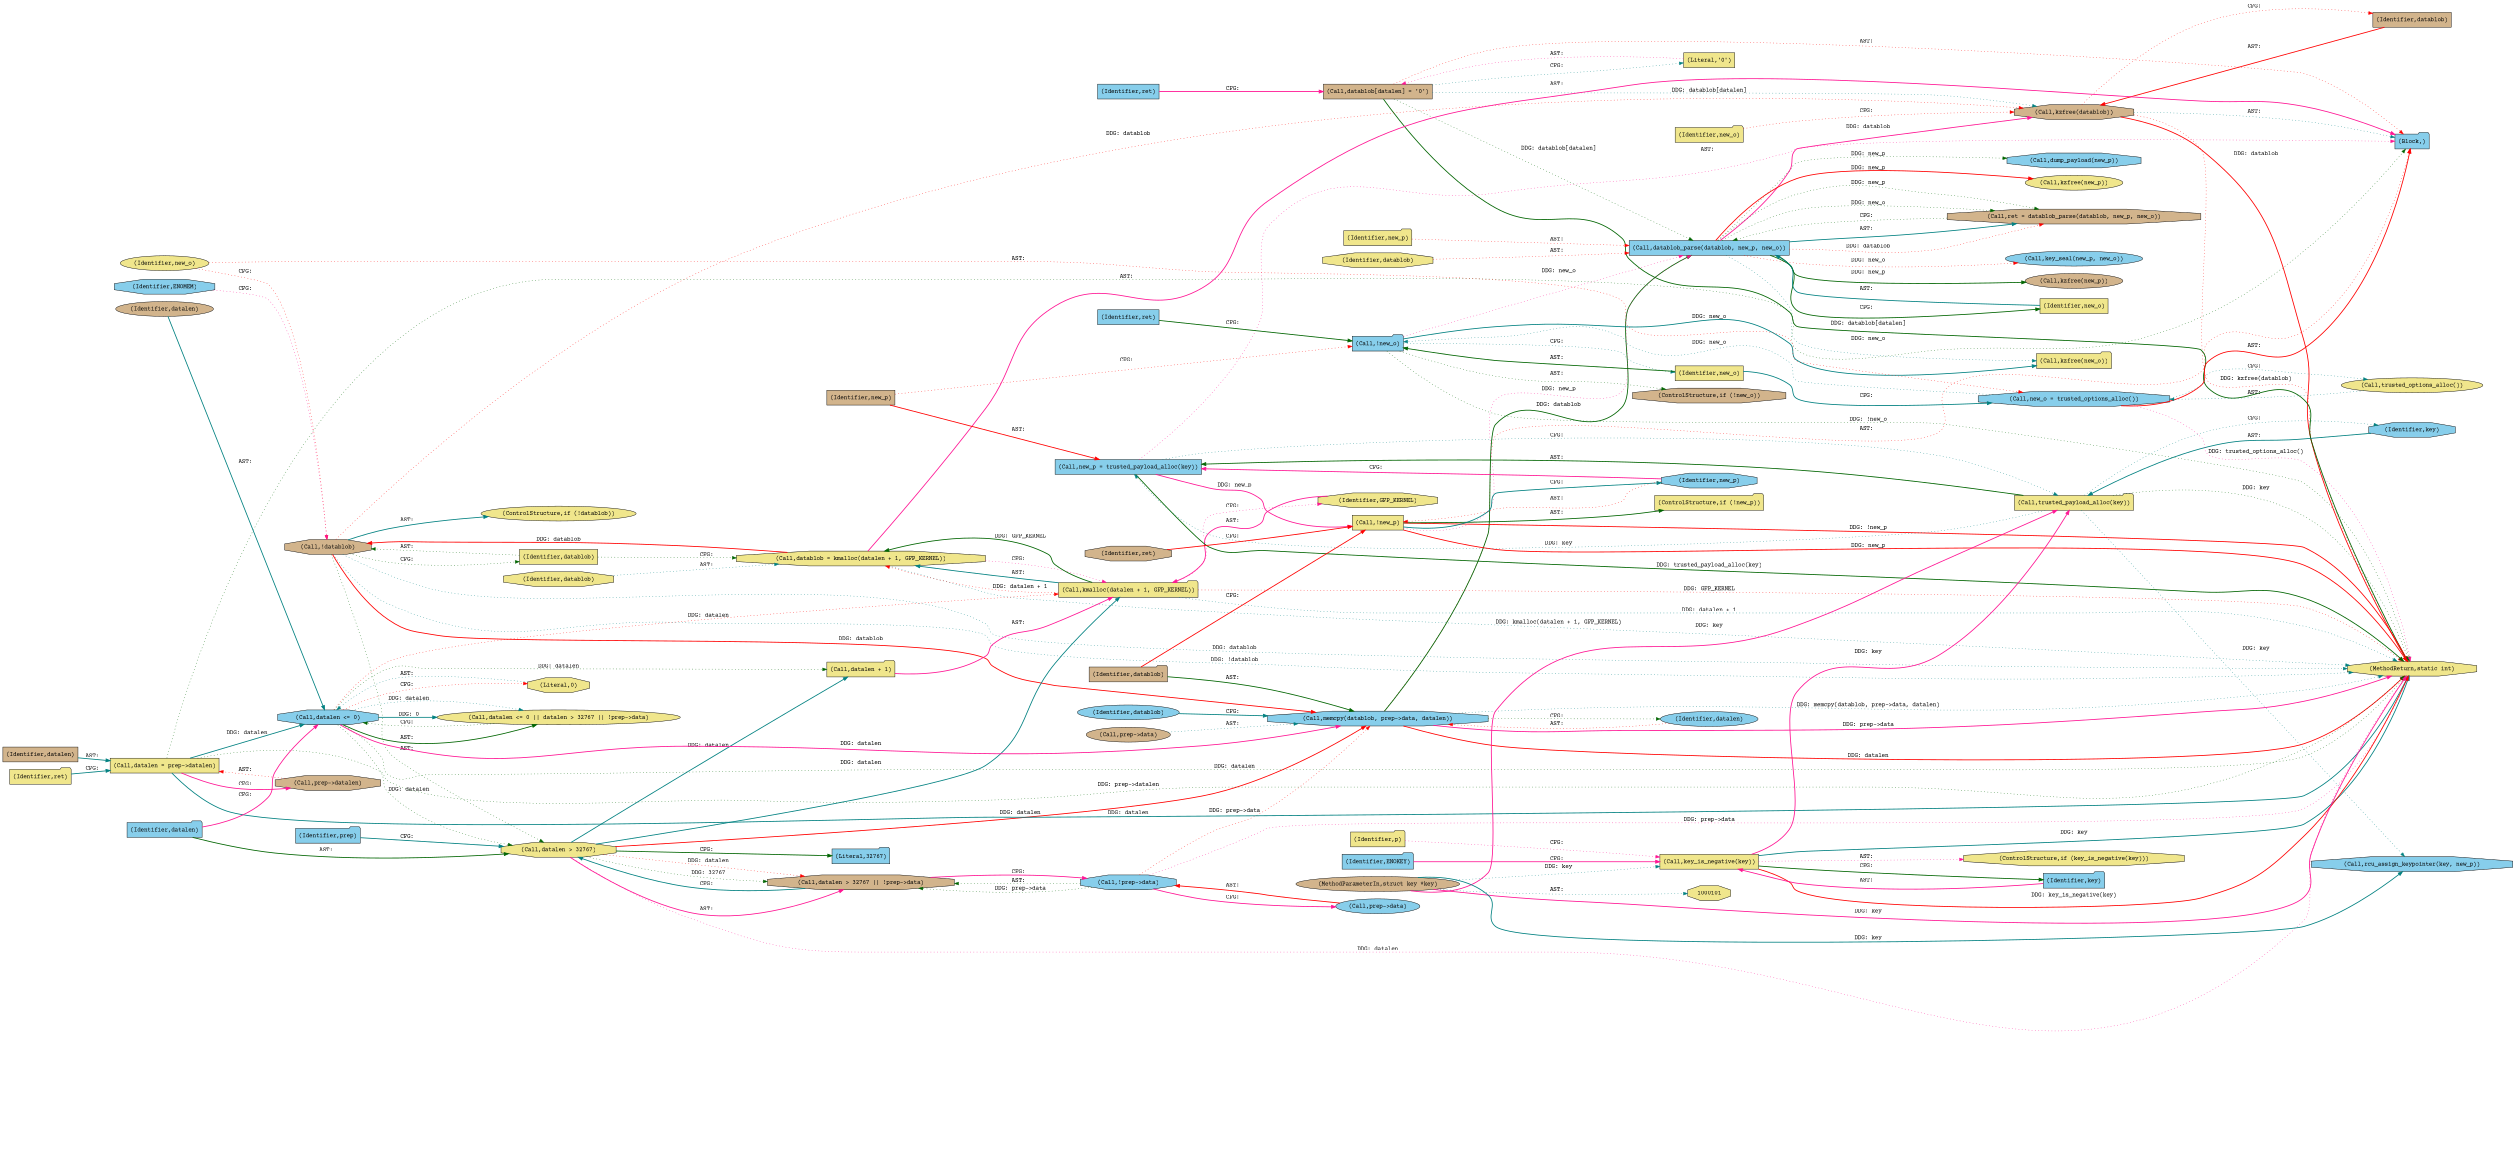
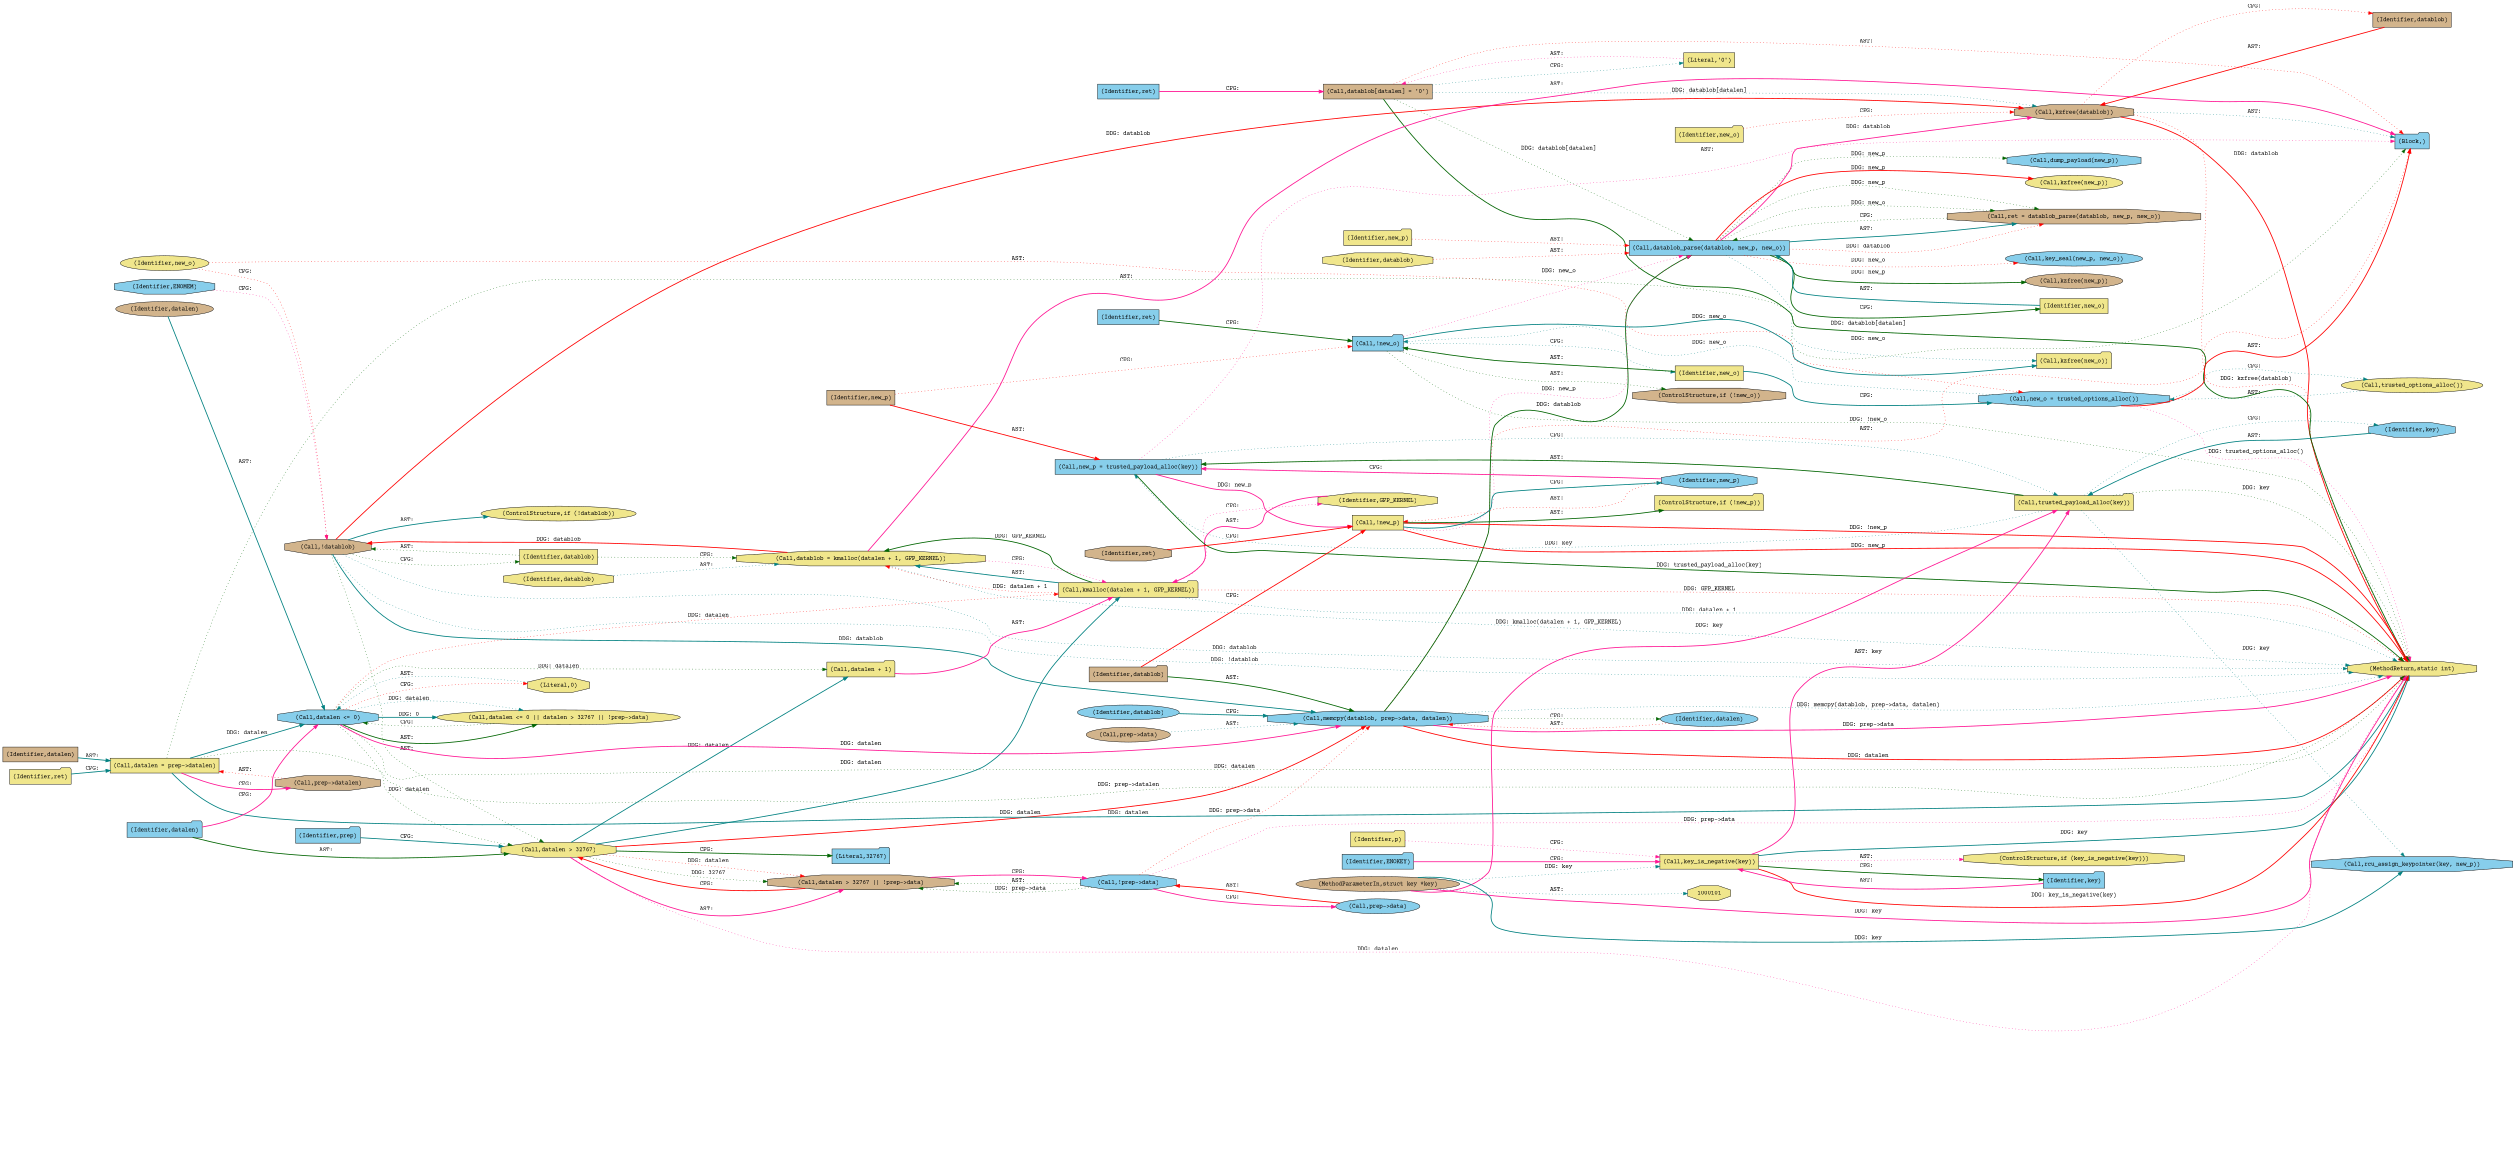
edge "(Call,!datablob)" -> "(Call,kzfree(datablob))": style dotted -> bold
edge "(Call,!datablob)" -> "(Call,memcpy(datablob, prep->data, datalen))": color red -> teal
edge "(Call,key_is_negative(key))" -> "(Call,trusted_payload_alloc(key))": label "DDG: key" -> "AST: key"
edge "(Call,datalen > 32767 || !prep->data)" -> "(Call,datalen > 32767)": color teal -> red
